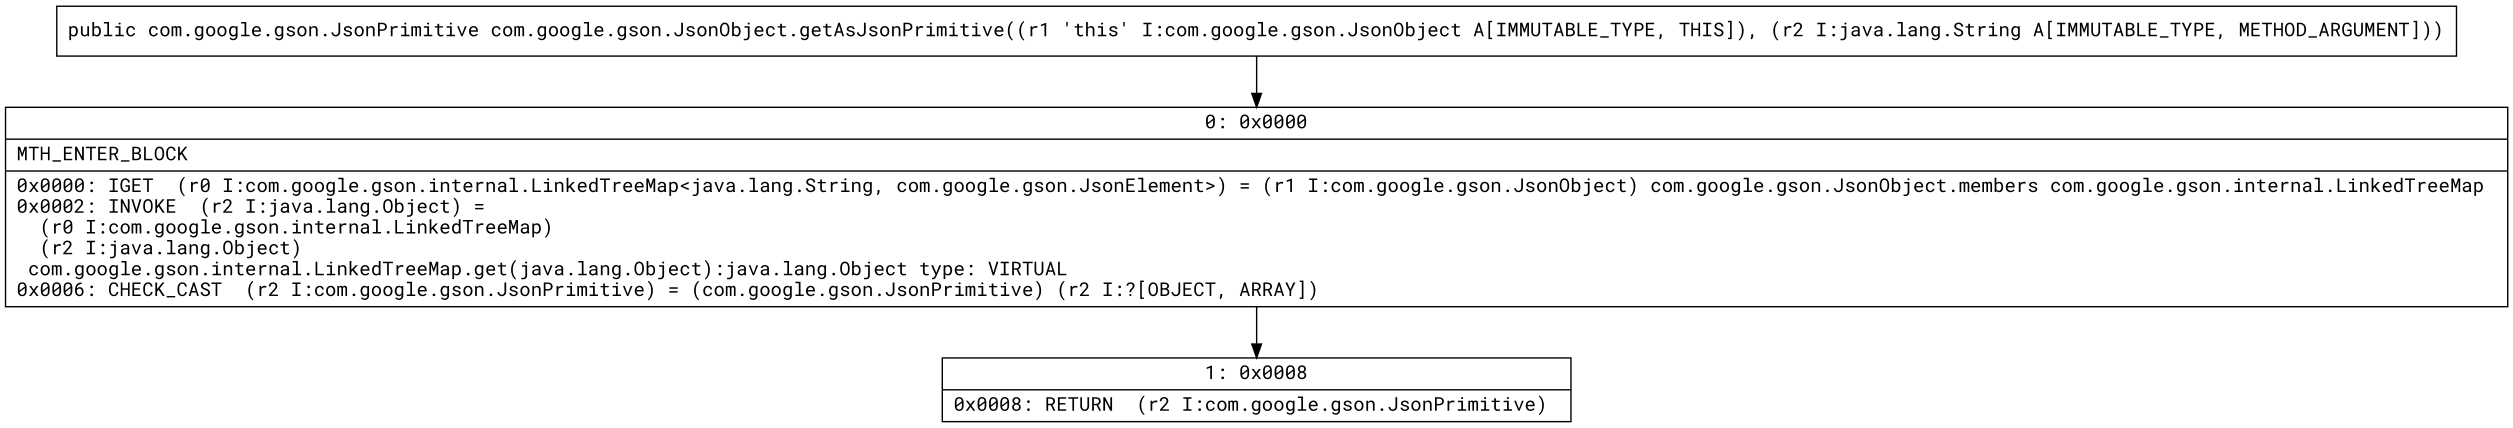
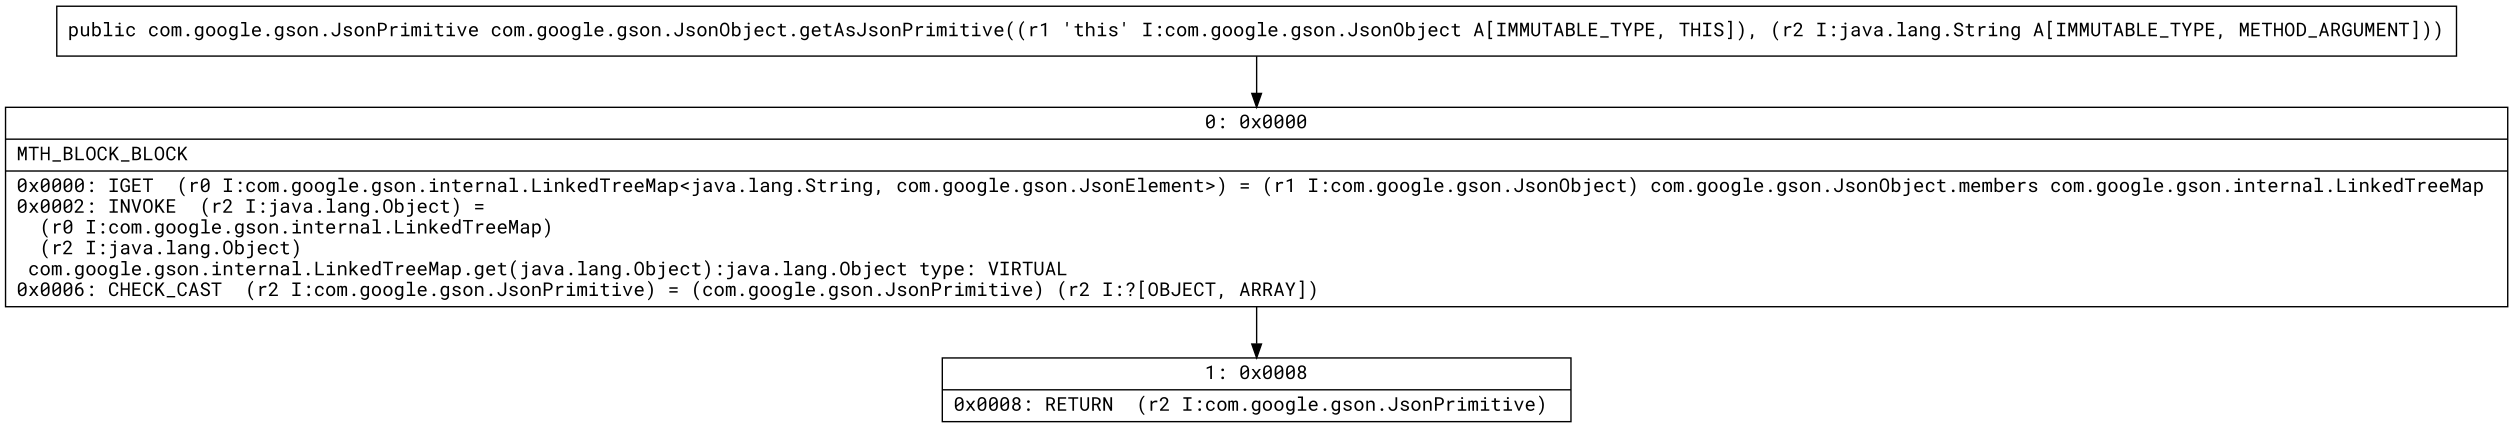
node "0: 0x0000": text "MTH_ENTER_BLOCK" -> "MTH_BLOCK_BLOCK"
